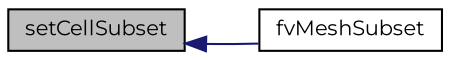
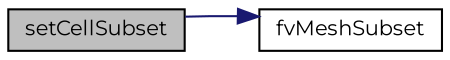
edge "fvMeshSubset" -> "setCellSubset": reversed
